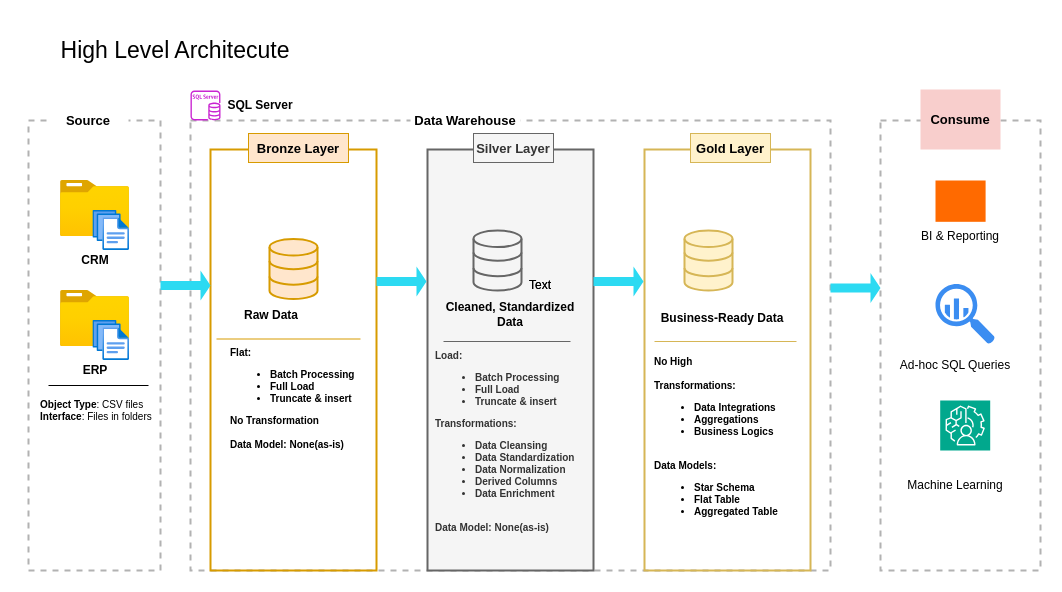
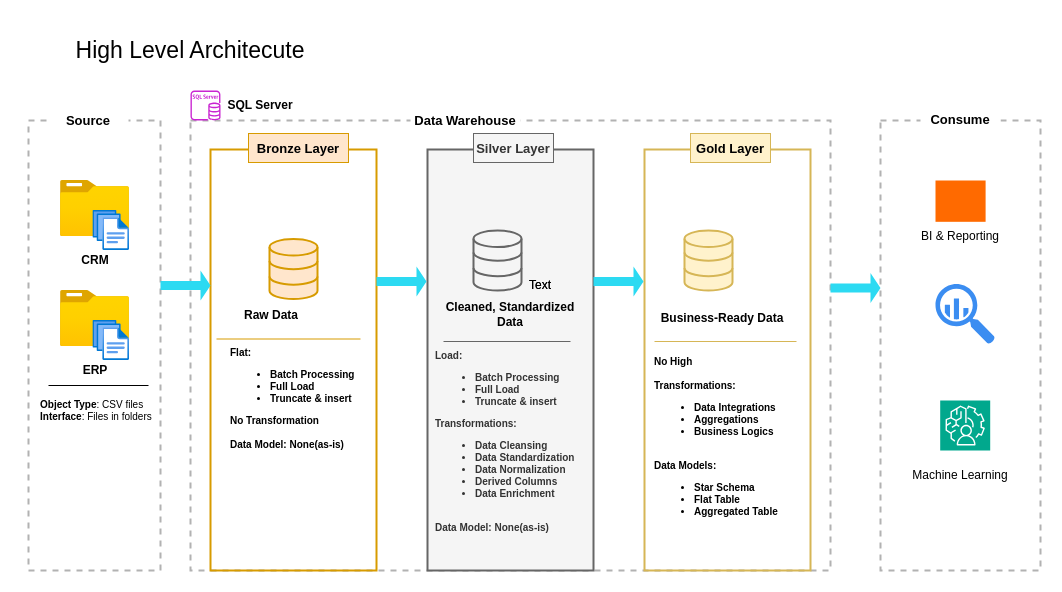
node "High Level Architecute": moved (176, 51) -> (191, 51)
node "Consume": fillcolor #f8cecc -> #ffffff
node "Ad-hoc SQL Queries": removed
node "Machine Learning": moved (956, 486) -> (961, 476)
